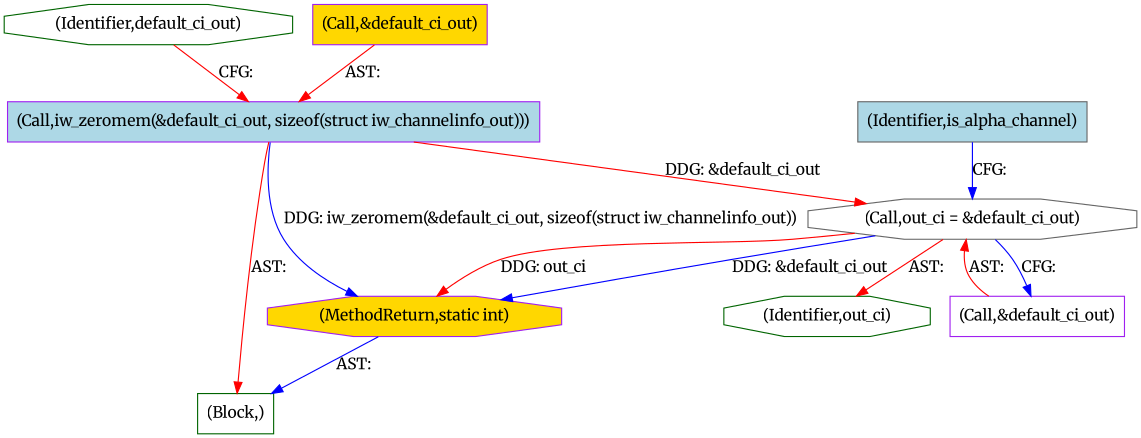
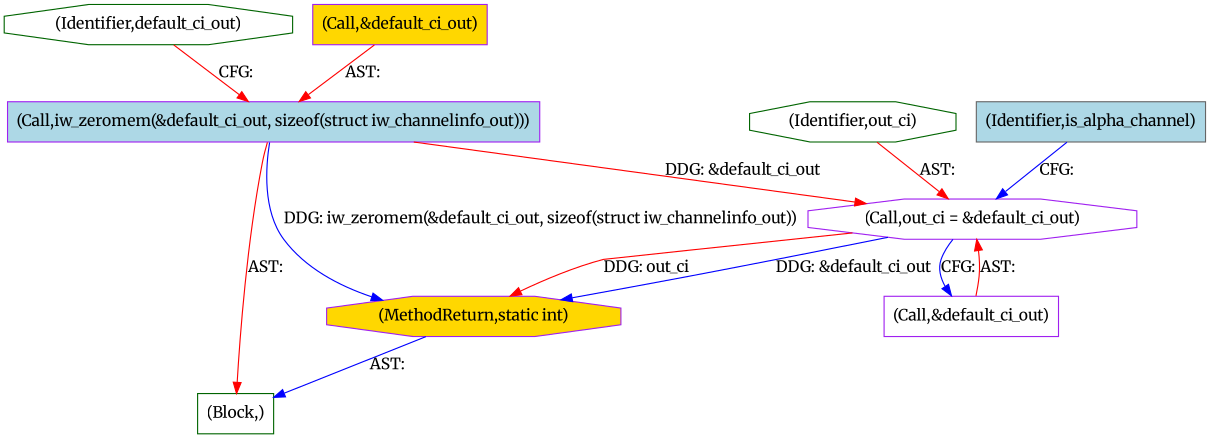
node "(Call,out_ci = &default_ci_out)": color gray40 -> purple
edge "(Call,out_ci = &default_ci_out)" -> "(Identifier,out_ci)": reversed
